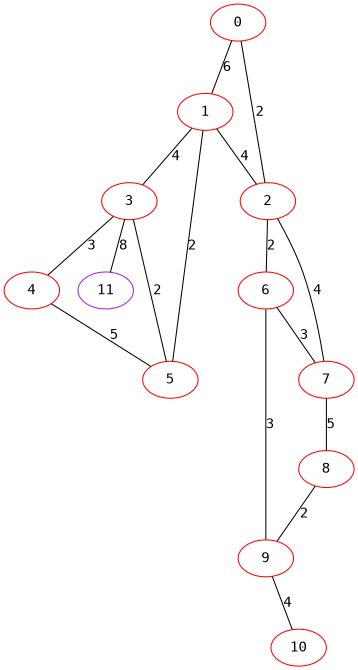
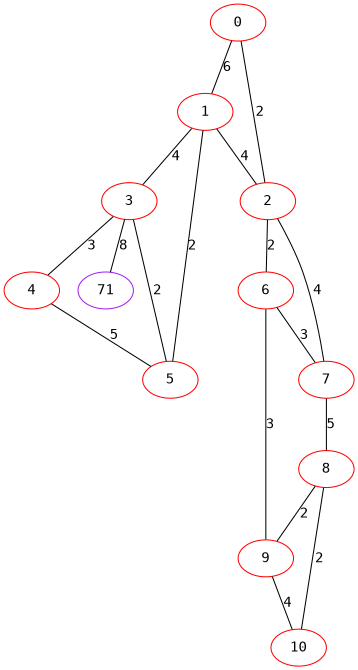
node "11": label "11" -> "71"
edge "8" -- "10": added, label "2"
